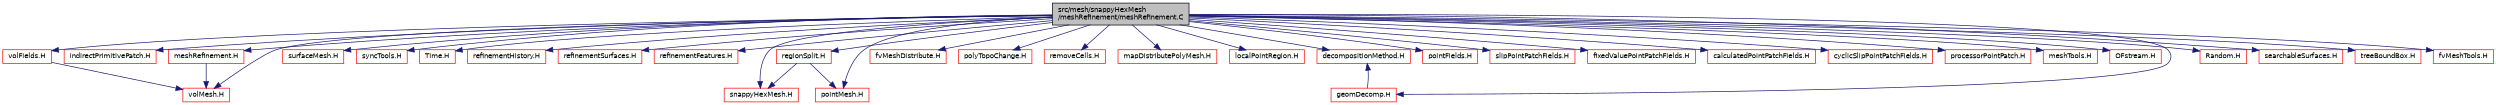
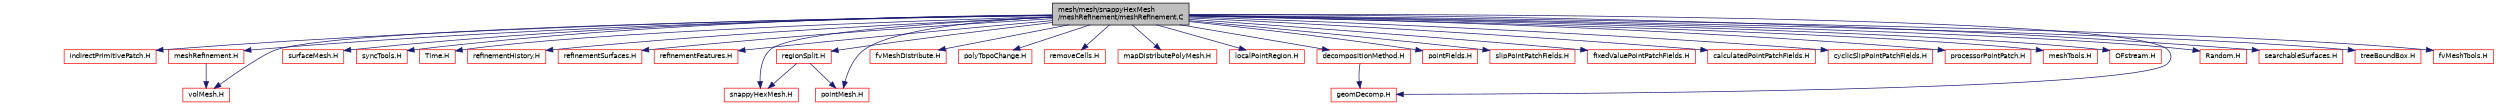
node "src/mesh/snappyHexMesh /meshRefinement/meshRefinement.C": label "src/mesh/snappyHexMesh /meshRefinement/meshRefinement.C" -> "mesh/mesh/snappyHexMesh /meshRefinement/meshRefinement.C"
node "volFields.H": removed
edge "geomDecomp.H" -> "decompositionMethod.H": reversed
